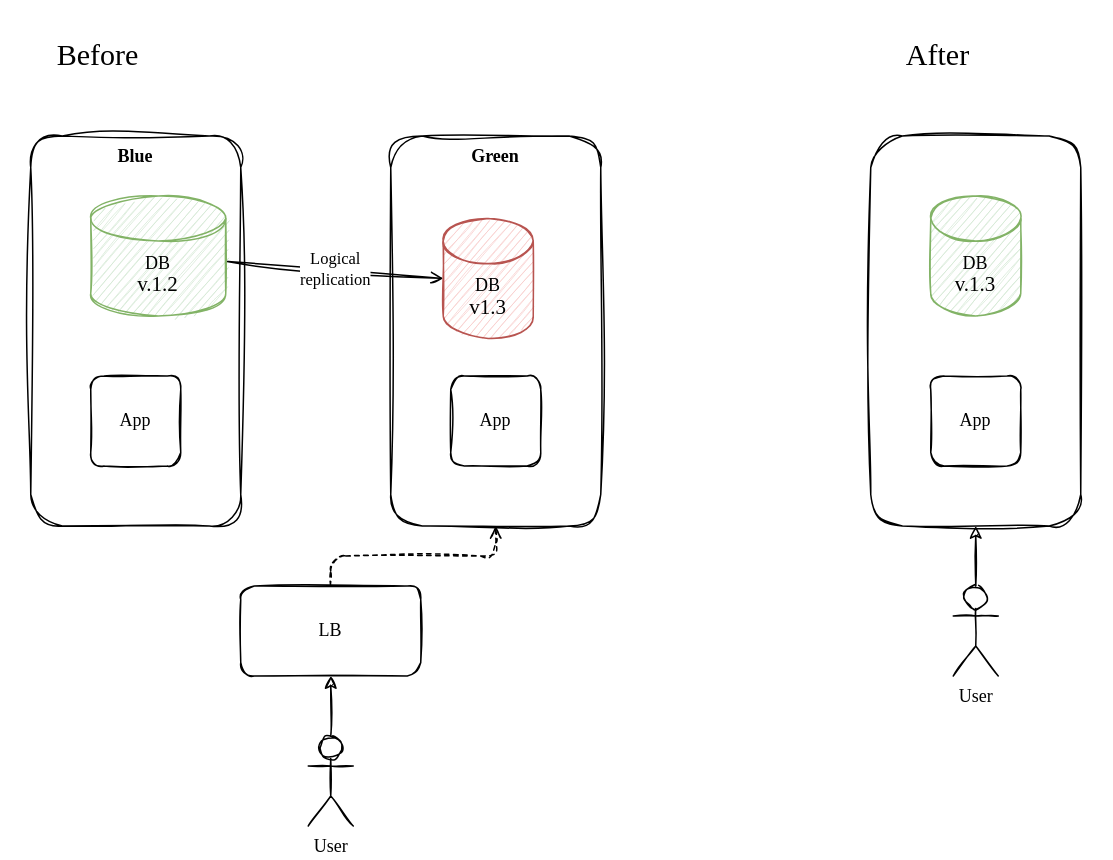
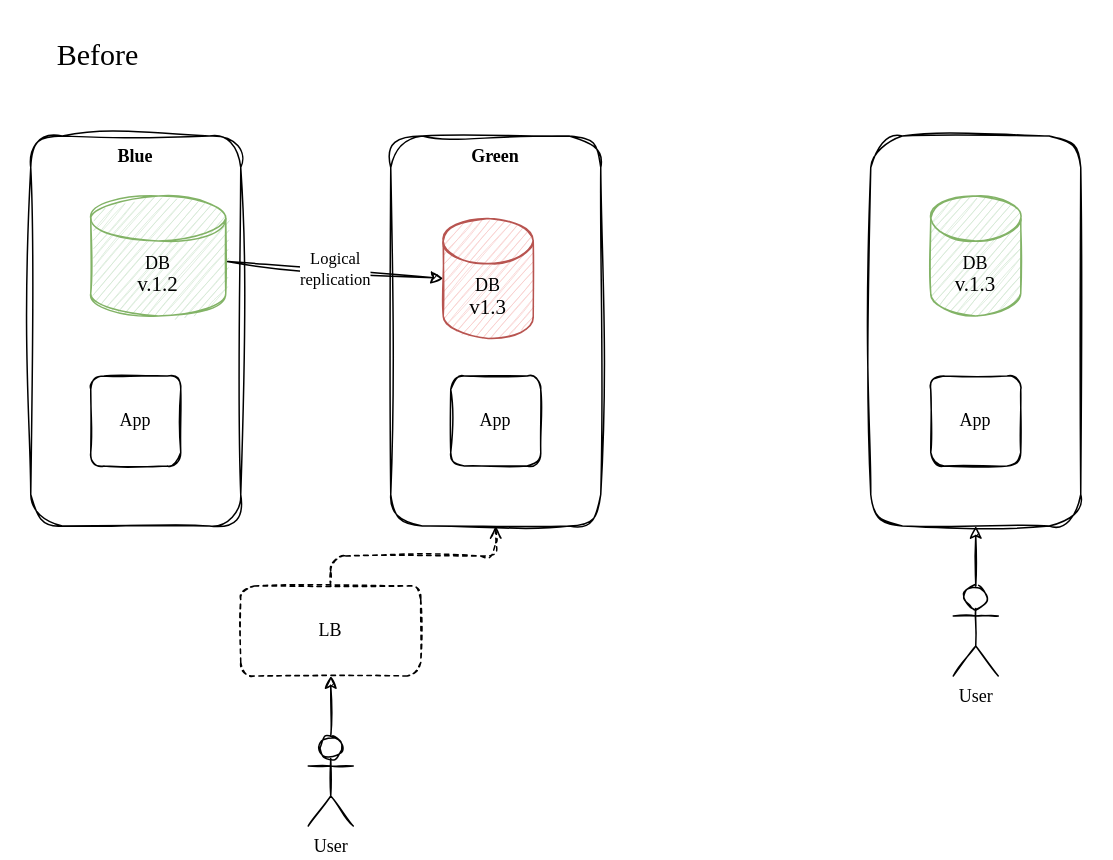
node "After": removed
edge "DB v.1.2" -> "DB v1.3": arrowhead open -> classic
node "LB": style solid -> dashed
